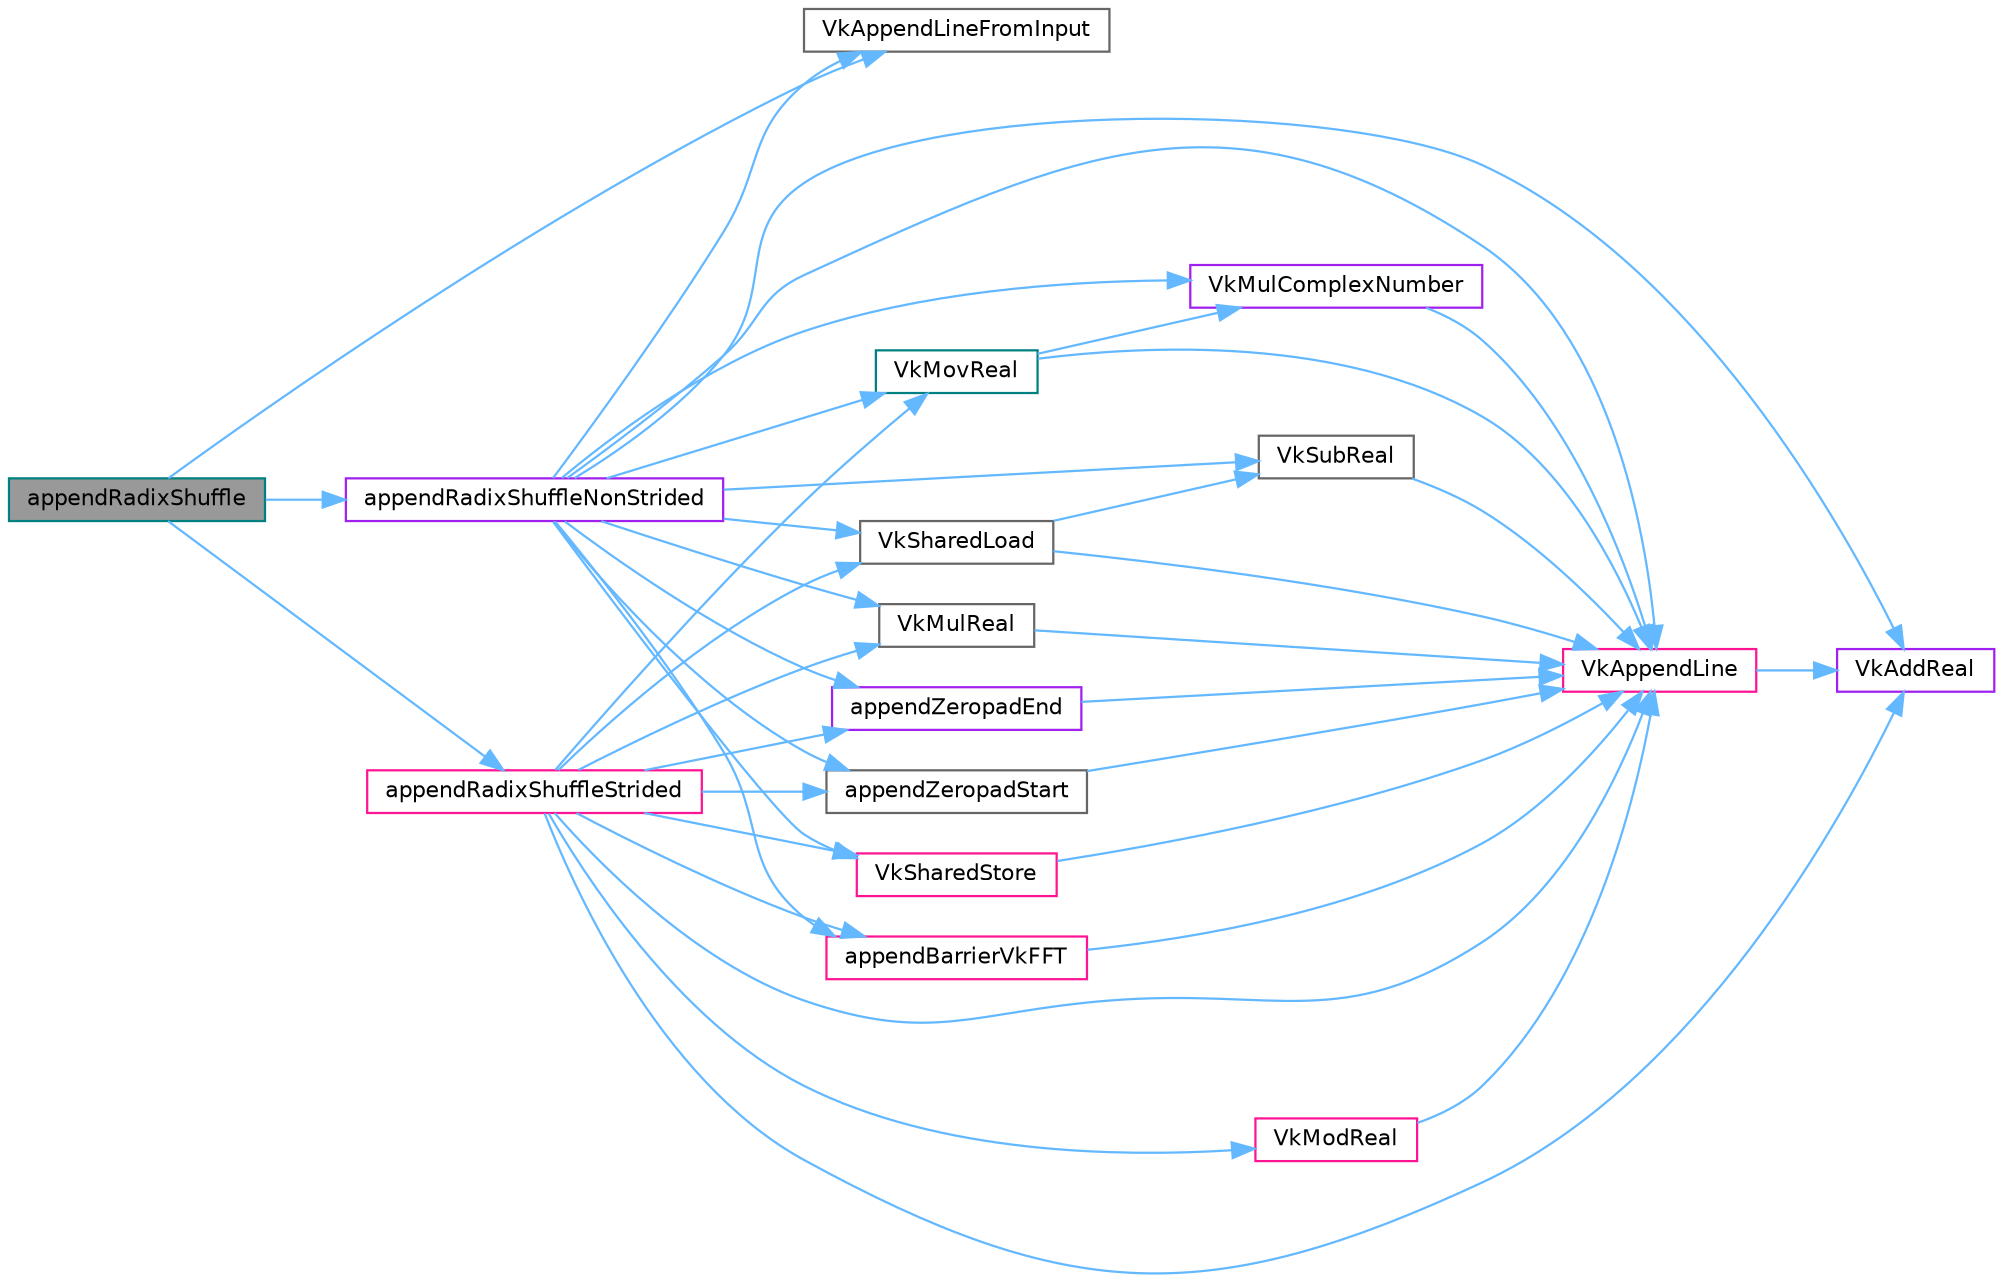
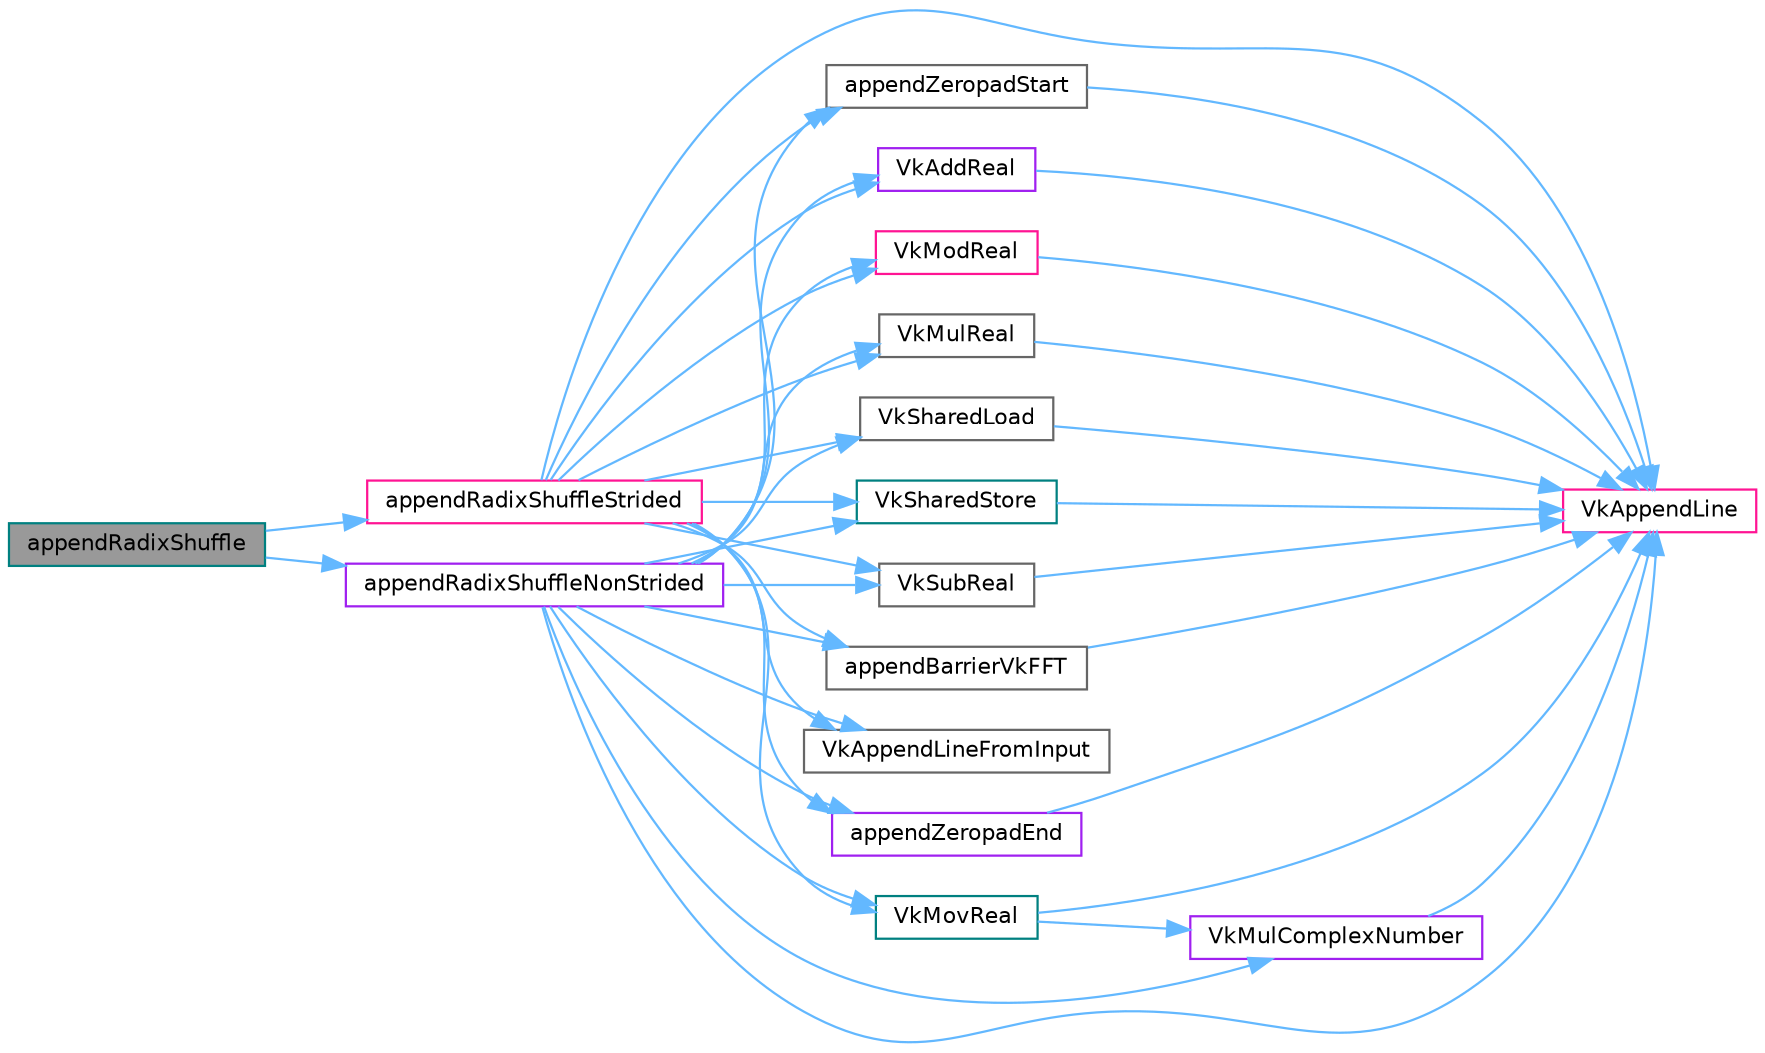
edge "appendRadixShuffle" -> "VkAppendLineFromInput": now "appendRadixShuffleStrided" -> "VkAppendLineFromInput"
edge "appendRadixShuffleNonStrided" -> "VkModReal": added
edge "VkSharedLoad" -> "VkSubReal": now "appendRadixShuffleStrided" -> "VkSubReal"
edge "VkAppendLine" -> "VkAddReal": reversed
node "VkSharedStore": color deeppink -> teal
node "appendBarrierVkFFT": color deeppink -> gray40
